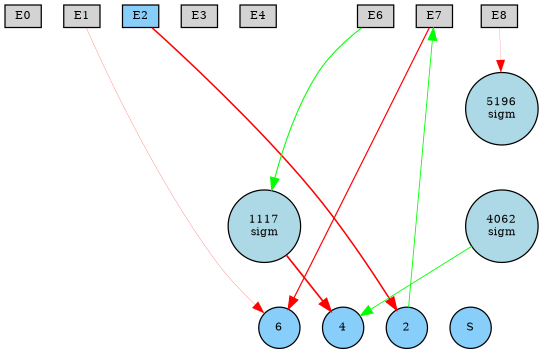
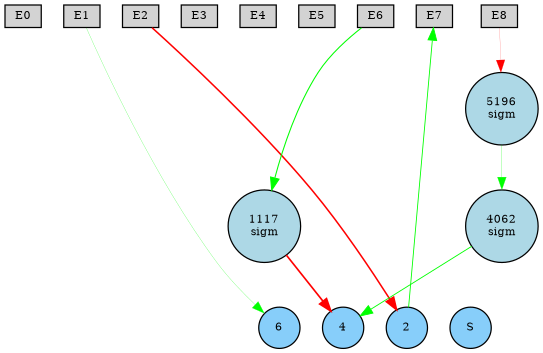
node "E2": fillcolor lightskyblue -> lightgray
node "E5": added
edge "5196 sigm" -> "4062 sigm": added
edge "E7" -> "6": removed
edge "E1" -> "6": color red -> green
